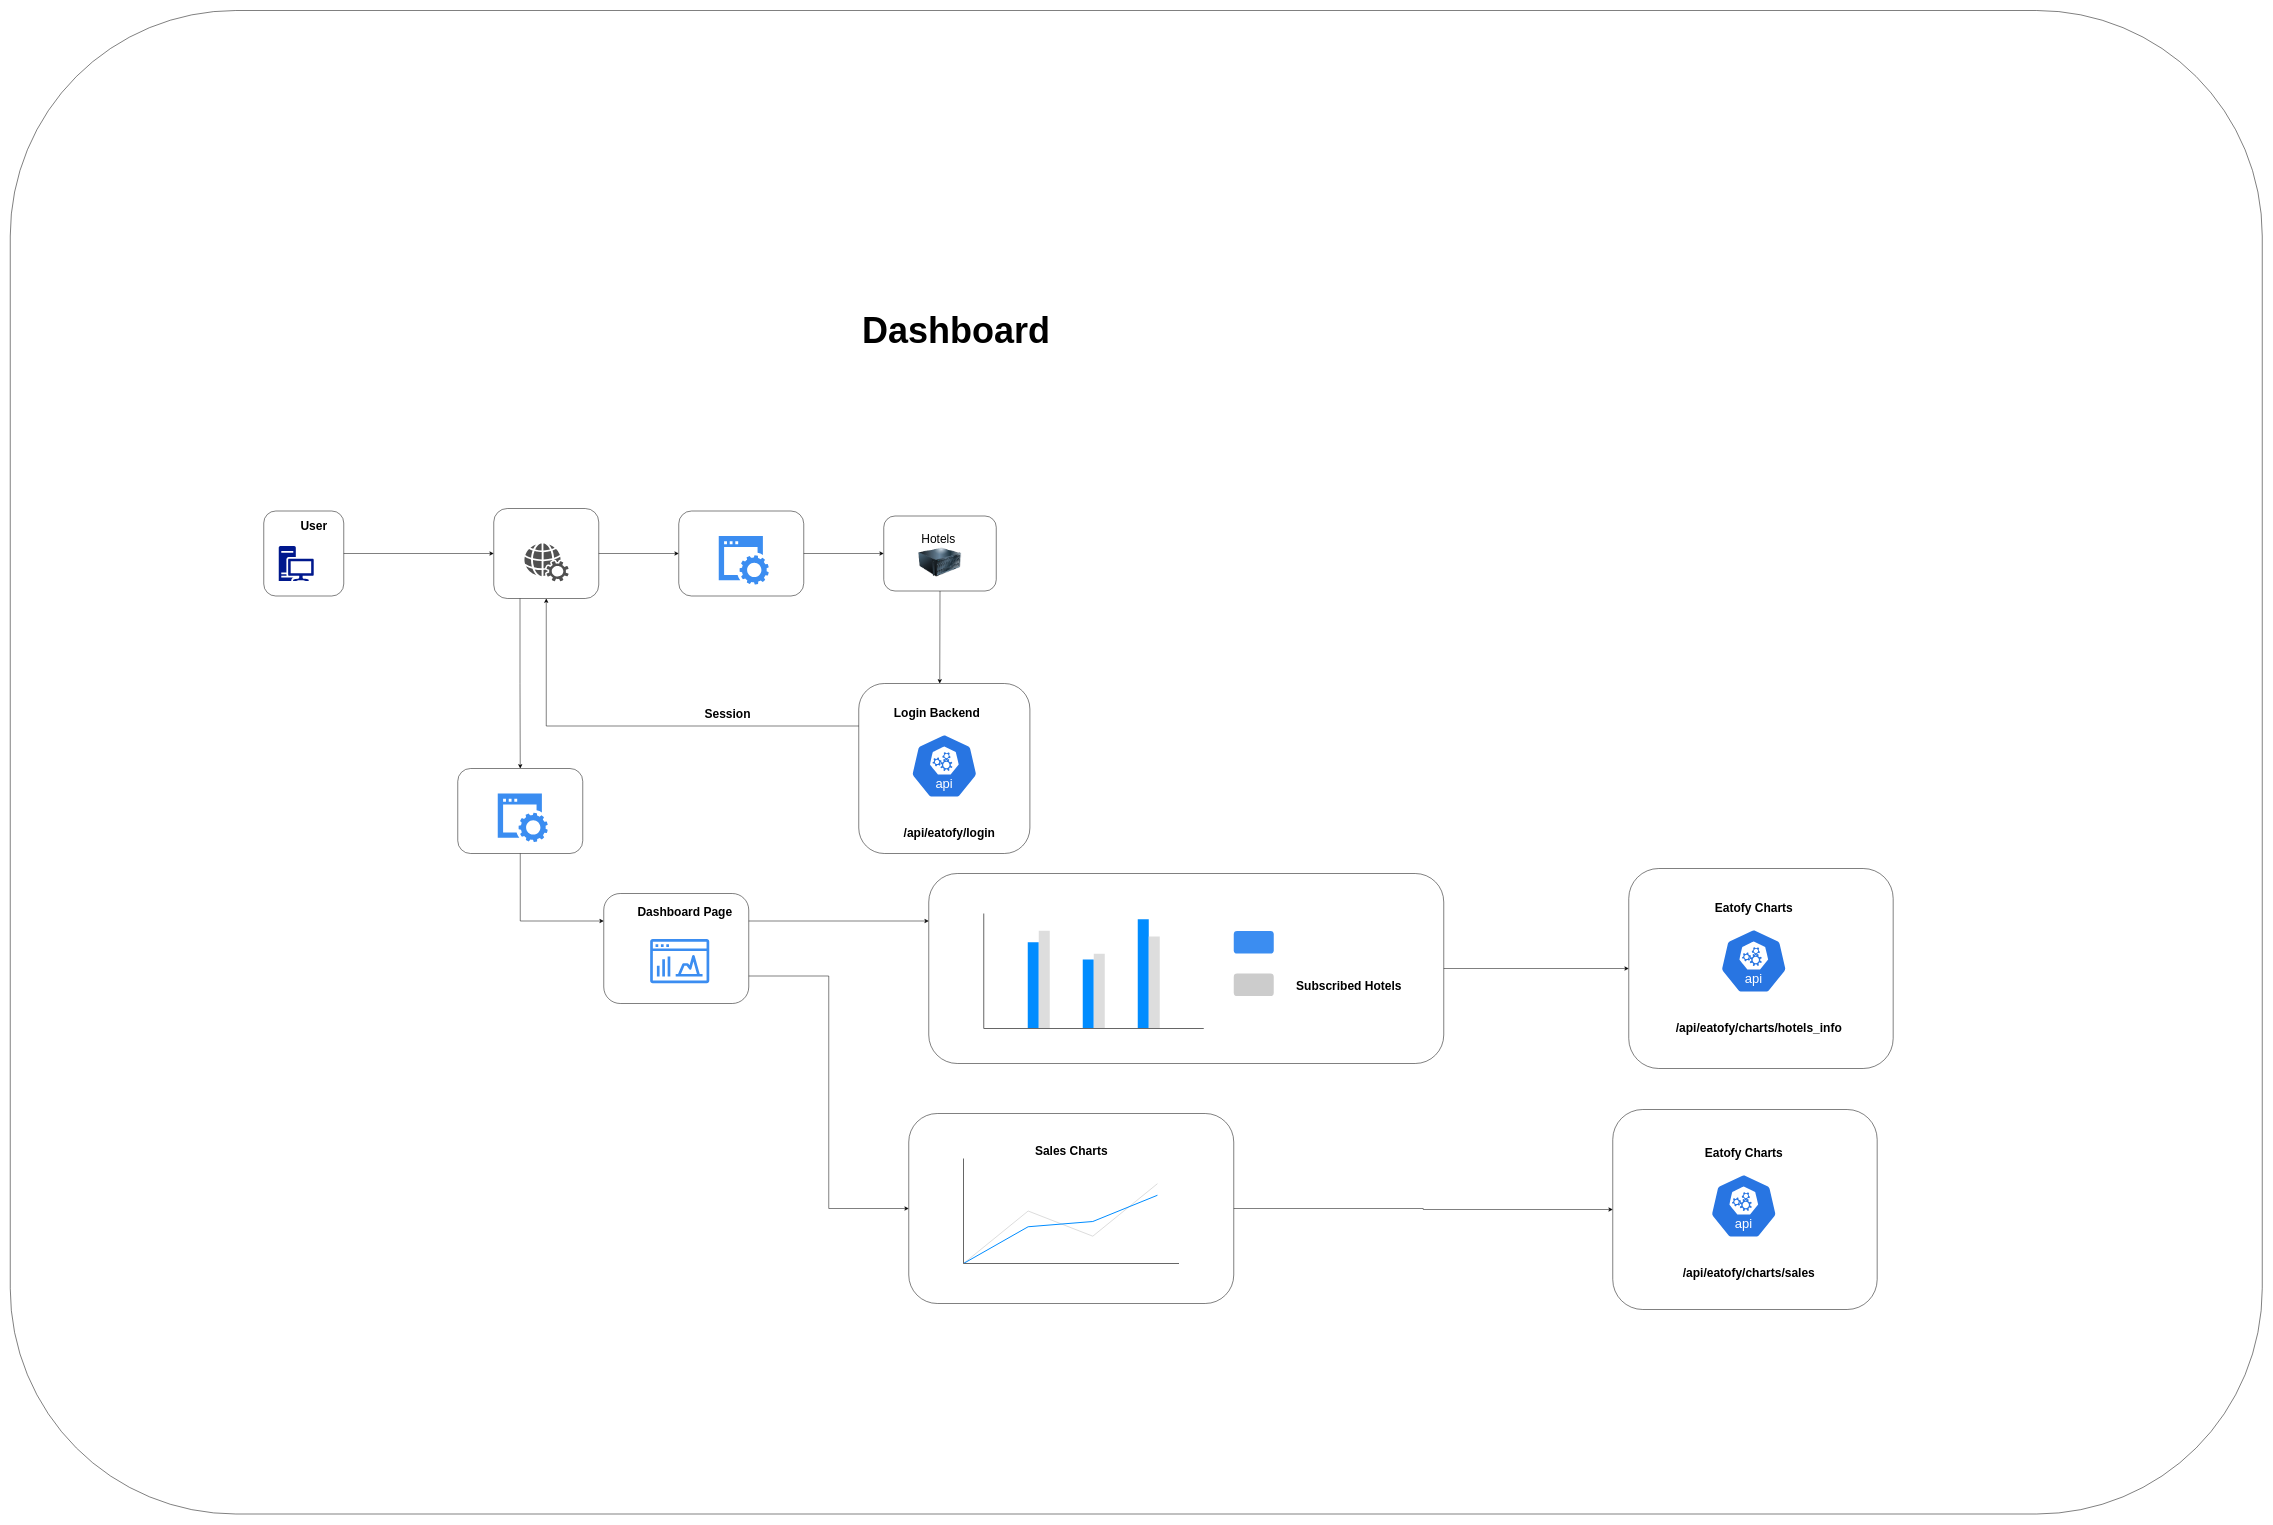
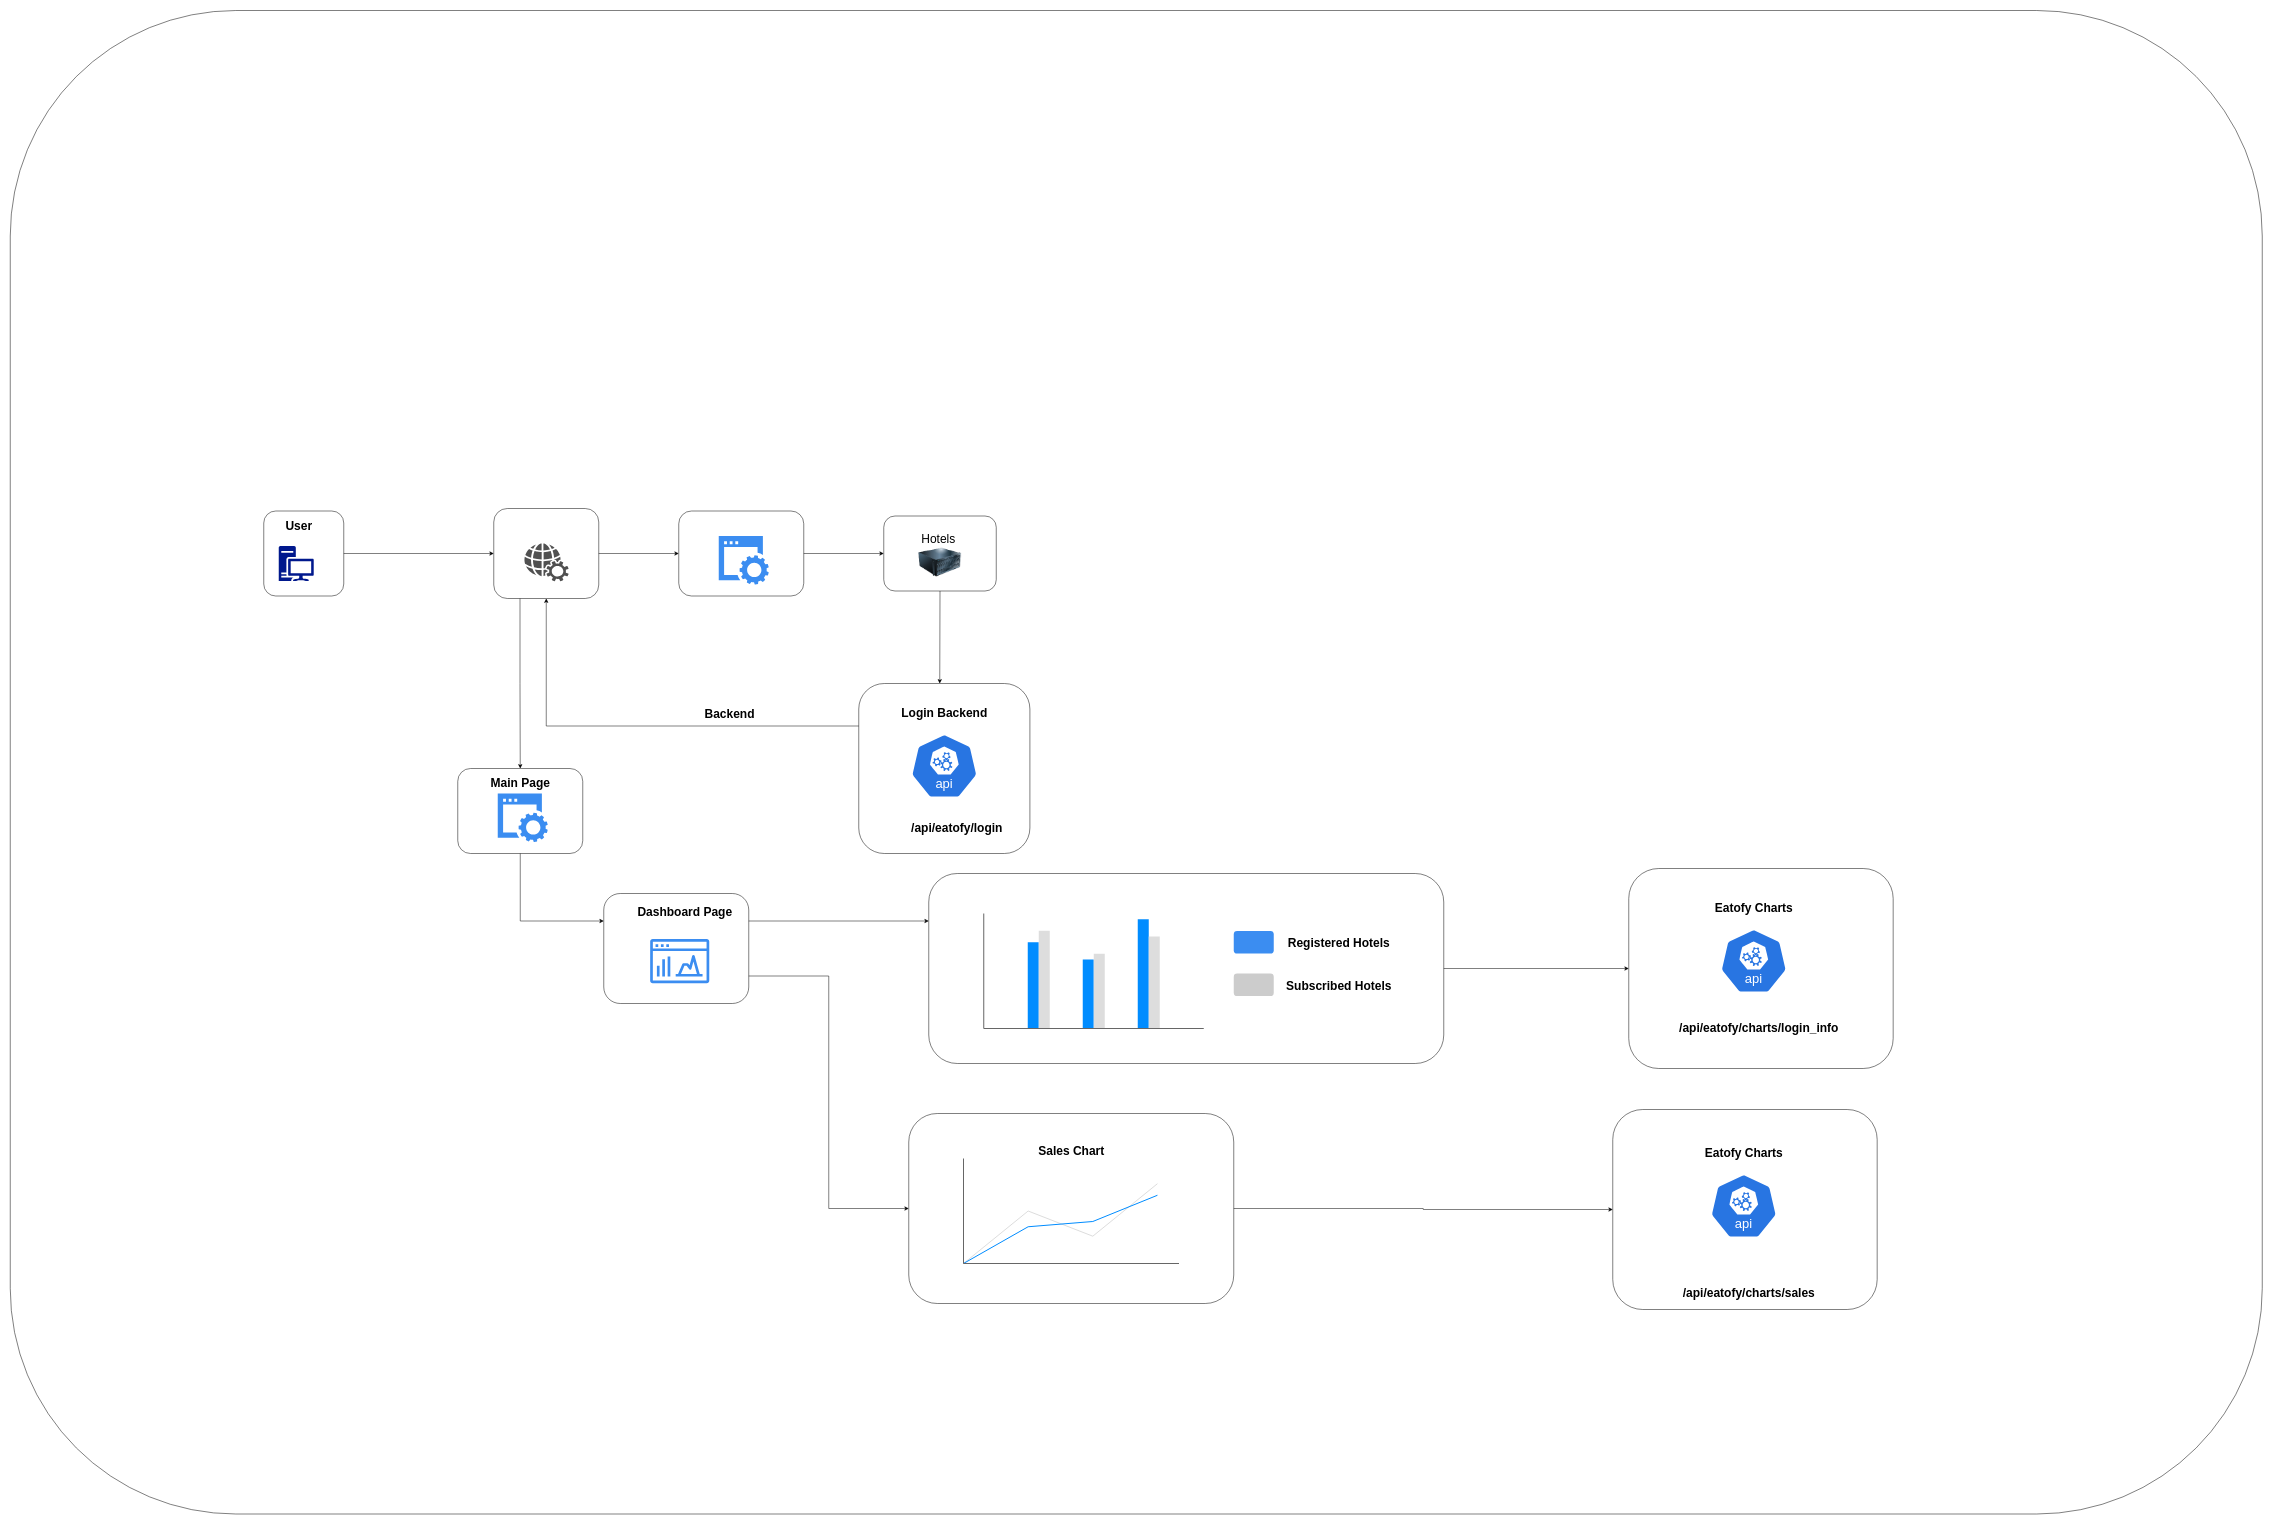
node "Dashboard": removed
node "User": moved (314, 526) -> (299, 526)
node "Session": label "Session" -> "Backend"
node "Login Backend": moved (937, 713) -> (944, 713)
node "Main Page": added
node "/api/eatofy/login": moved (949, 833) -> (957, 828)
node "Registered Hotels": added
node "Subscribed Hotels": moved (1349, 986) -> (1339, 986)
node "/api/eatofy/charts/hotels_info": label "/api/eatofy/charts/hotels_info" -> "/api/eatofy/charts/login_info"
node "Sales Charts": label "Sales Charts" -> "Sales Chart"
node "/api/eatofy/charts/sales": moved (1749, 1273) -> (1749, 1293)
